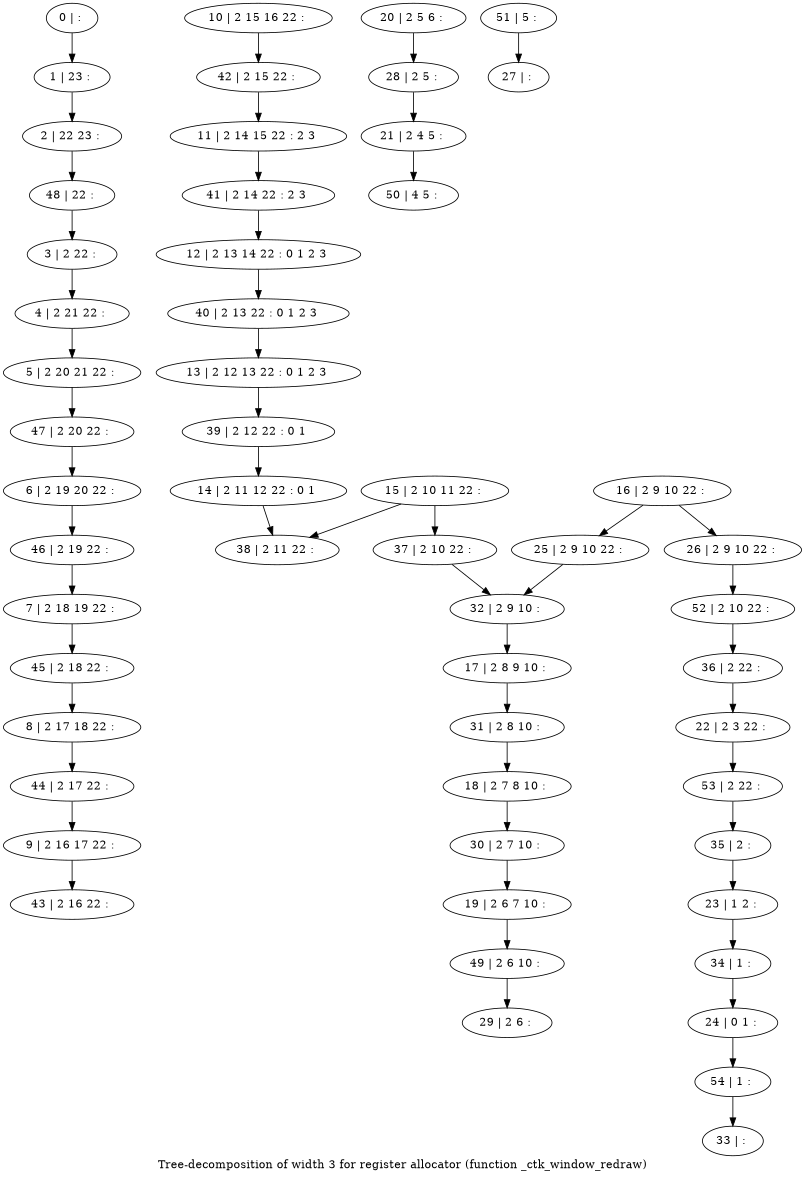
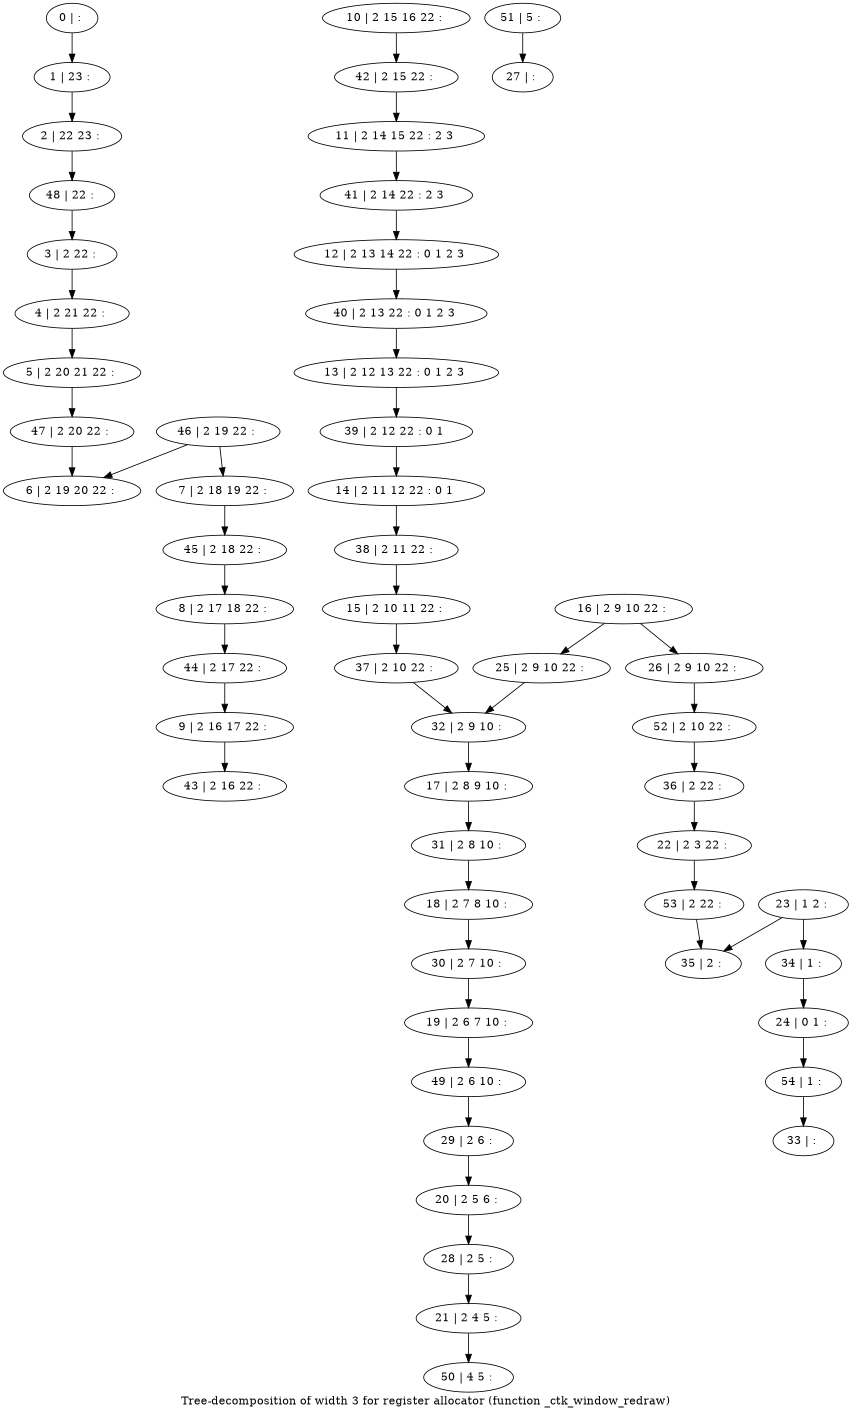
edge "6 | 2 19 20 22 :" -> "46 | 2 19 22 :": reversed
edge "15 | 2 10 11 22 :" -> "38 | 2 11 22 :": reversed
edge "35 | 2 :" -> "23 | 1 2 :": reversed
edge "29 | 2 6 :" -> "20 | 2 5 6 :": added
